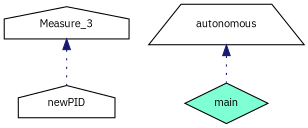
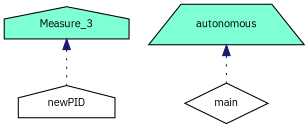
node "Measure_3": fillcolor white -> aquamarine
node "autonomous": fillcolor white -> aquamarine
node "main": fillcolor aquamarine -> white
